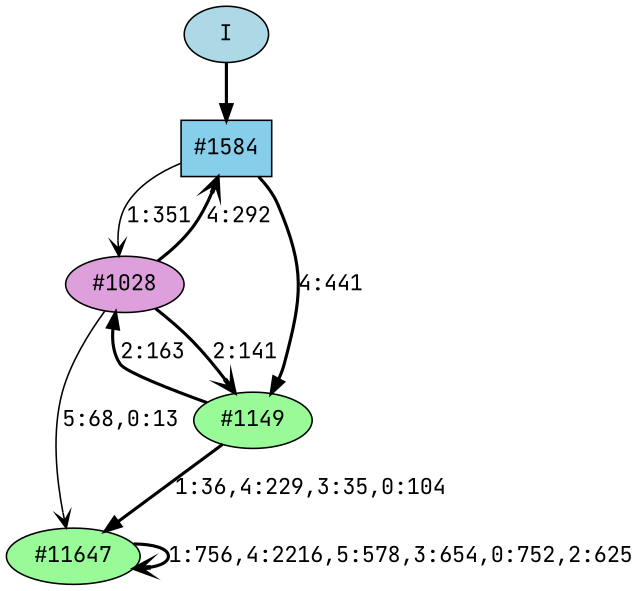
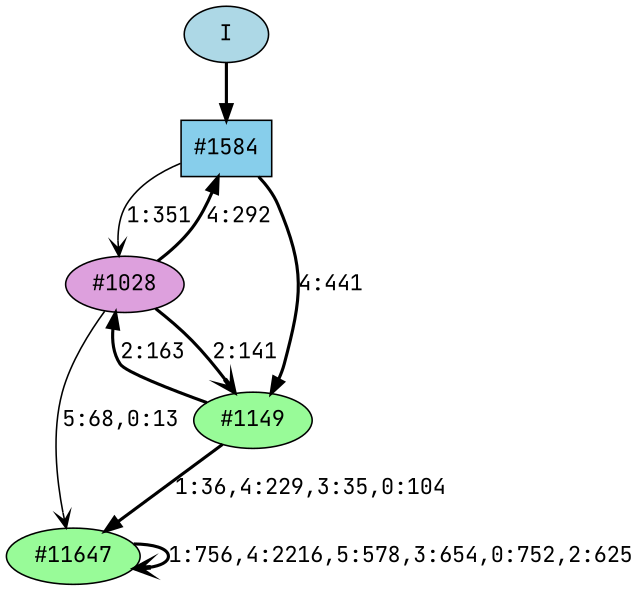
edge "#1028" -> "#1584": arrowhead vee -> normal
